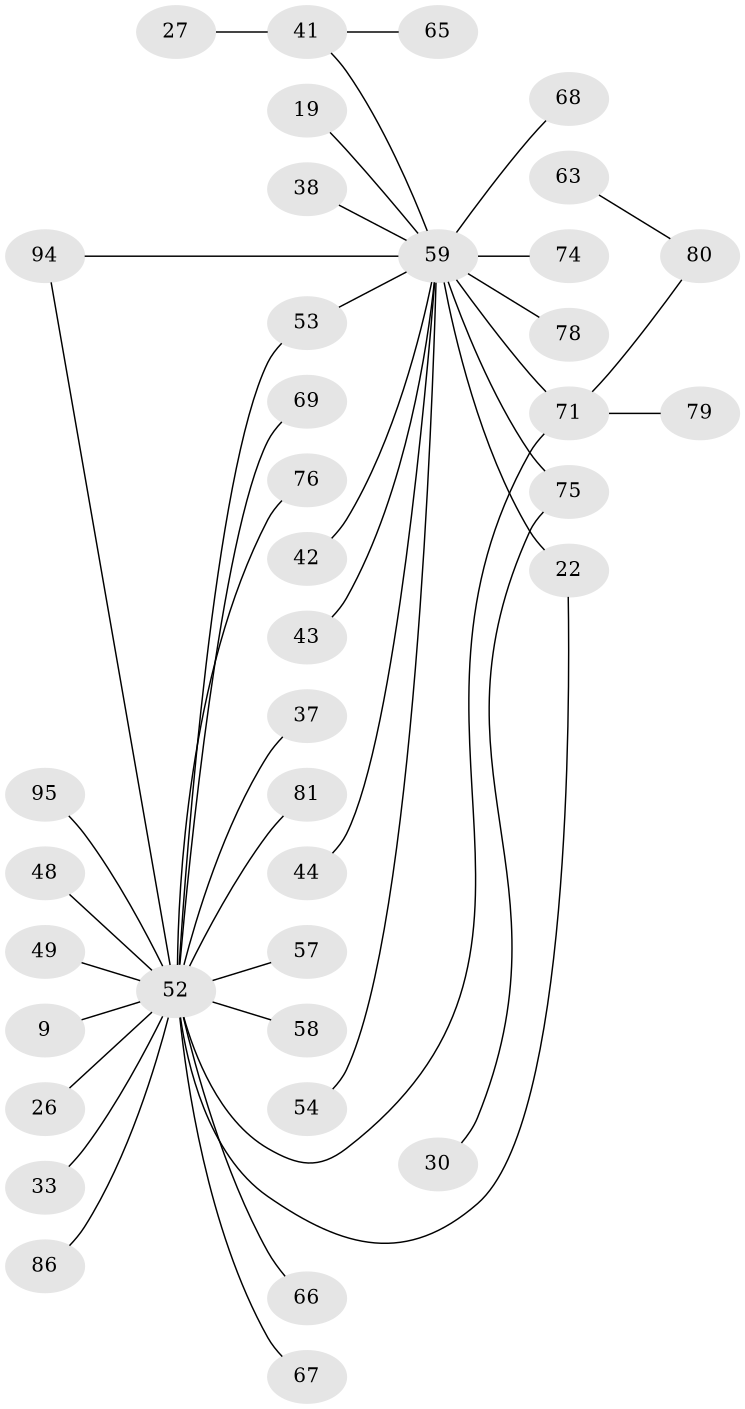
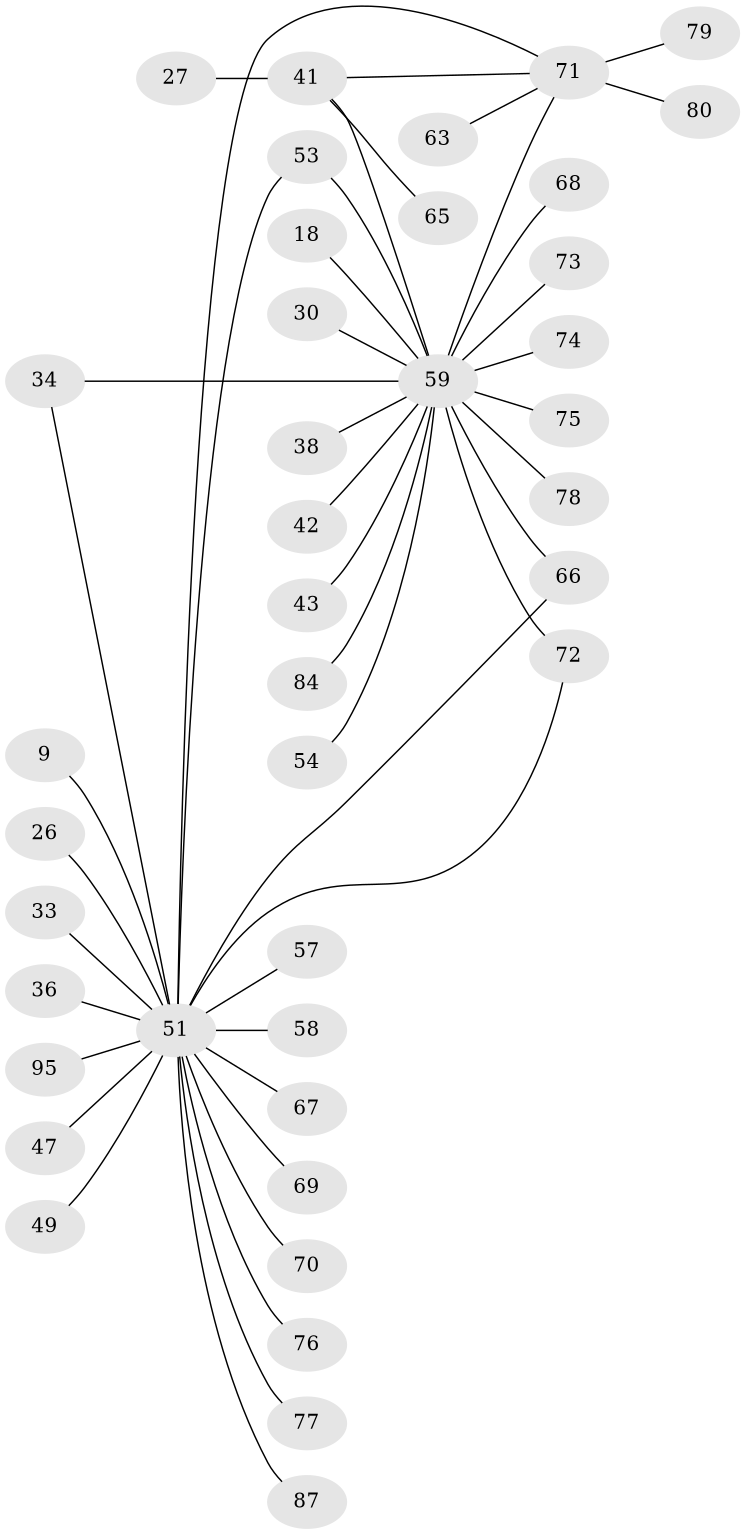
edge "71" -- "41": added
node "19": label "19" -> "18"
edge "63" -- "80": now "63" -- "71"
node "94": label "94" -> "34"
node "73": added
edge "59" -- "66": added
node "22": label "22" -> "72"
node "37": label "37" -> "77"
node "81": label "81" -> "87"
edge "75" -- "30": now "59" -- "30"
node "48": label "48" -> "47"
node "44": label "44" -> "84"
node "52": label "52" -> "51"
node "86": label "86" -> "36"
node "70": added
